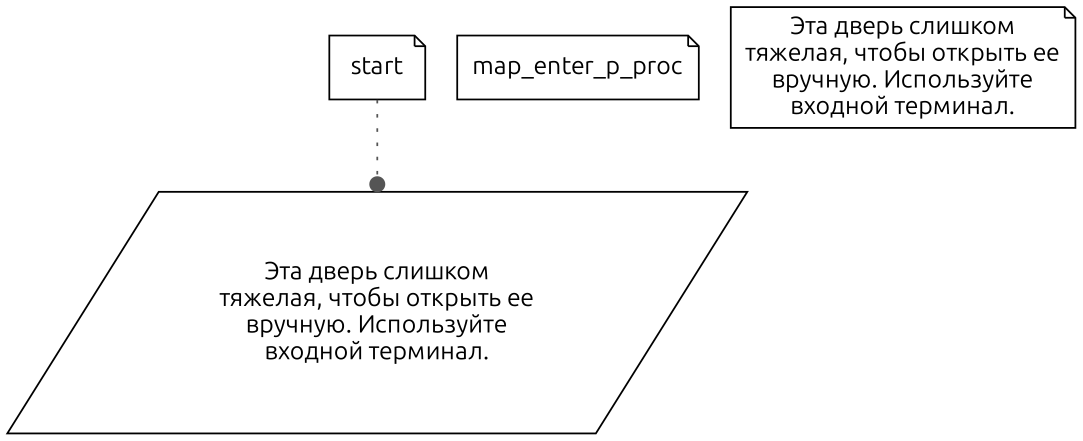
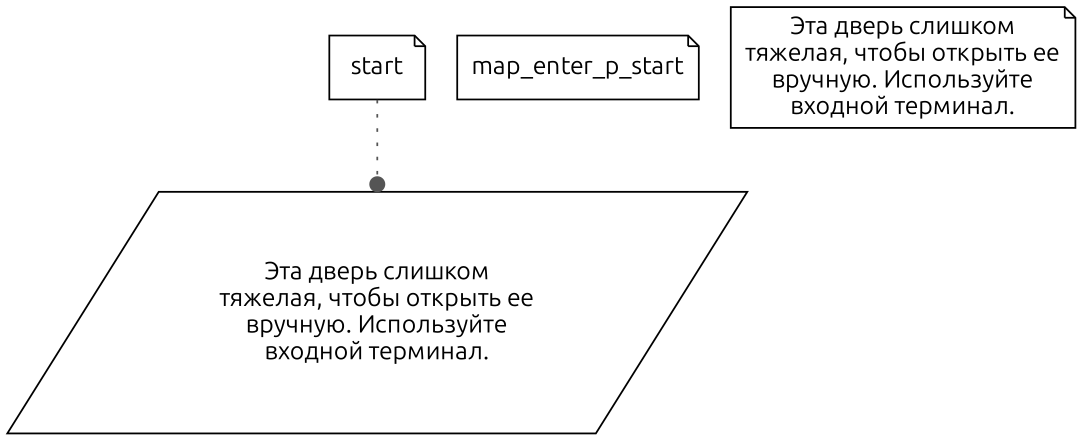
node "map_enter_p_proc": label "map_enter_p_proc" -> "map_enter_p_start"
